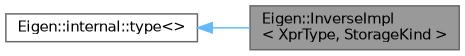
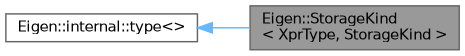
node "Eigen::InverseImpl < XprType, StorageKind >": label "Eigen::InverseImpl < XprType, StorageKind >" -> "Eigen::StorageKind < XprType, StorageKind >"
